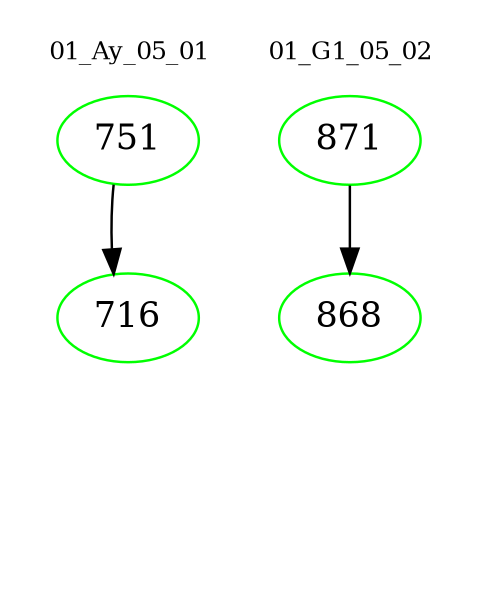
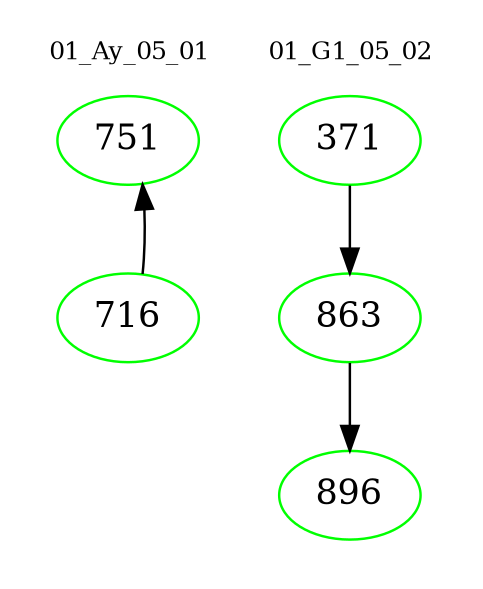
node "871": label "871" -> "371"
edge "751" -> "716": reversed
node "868": label "868" -> "863"
node "896": added
